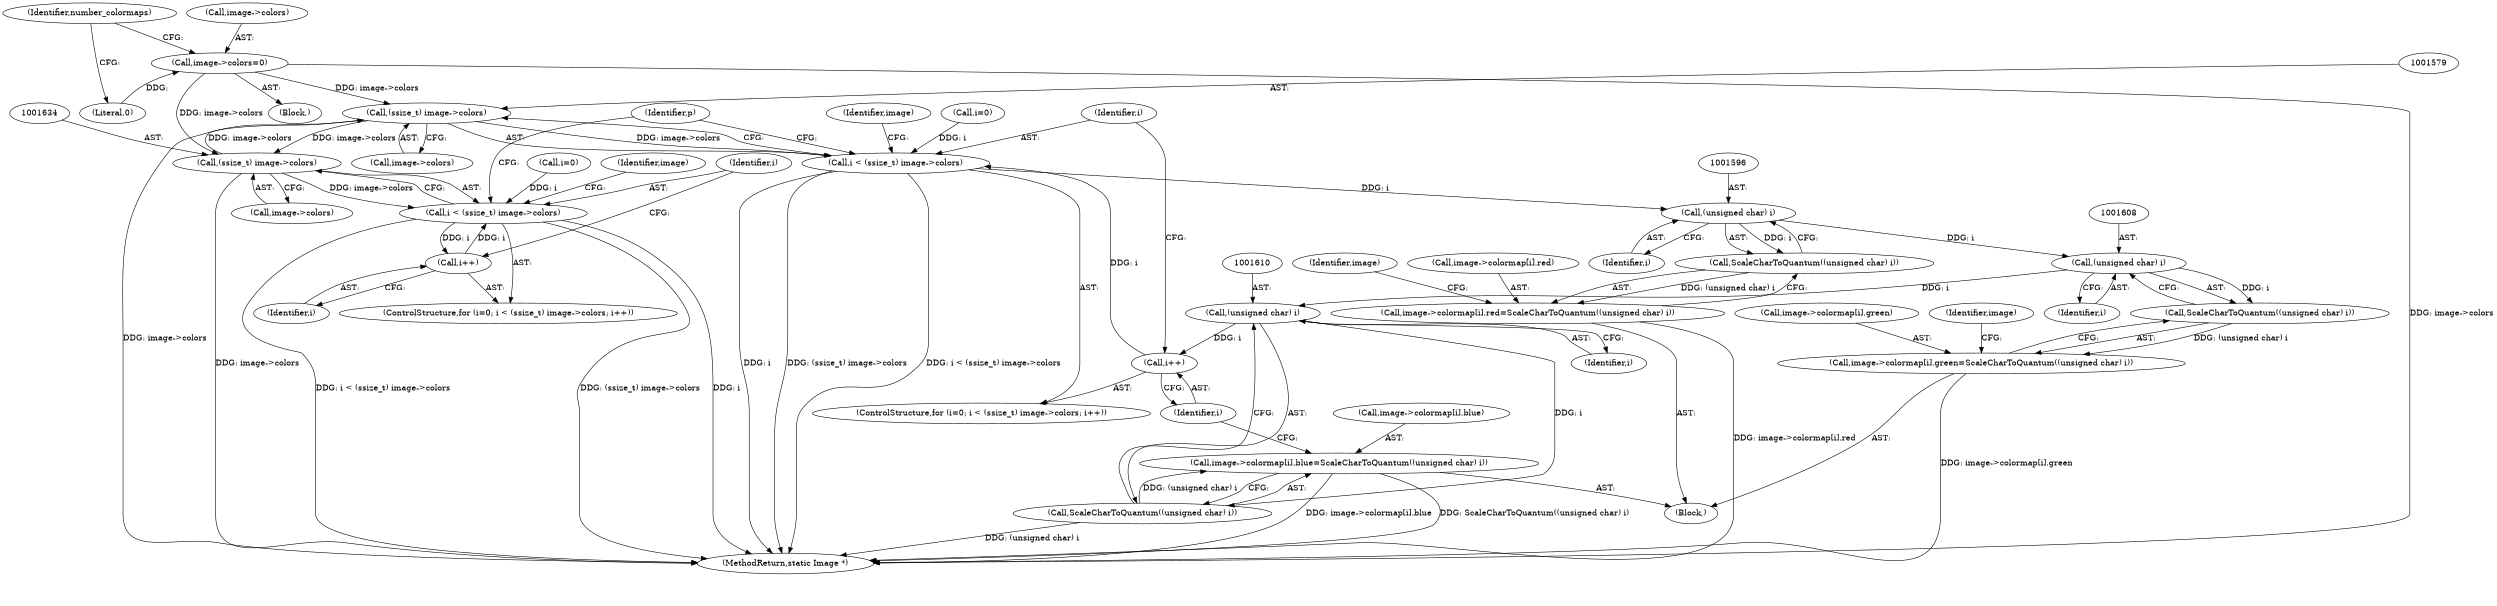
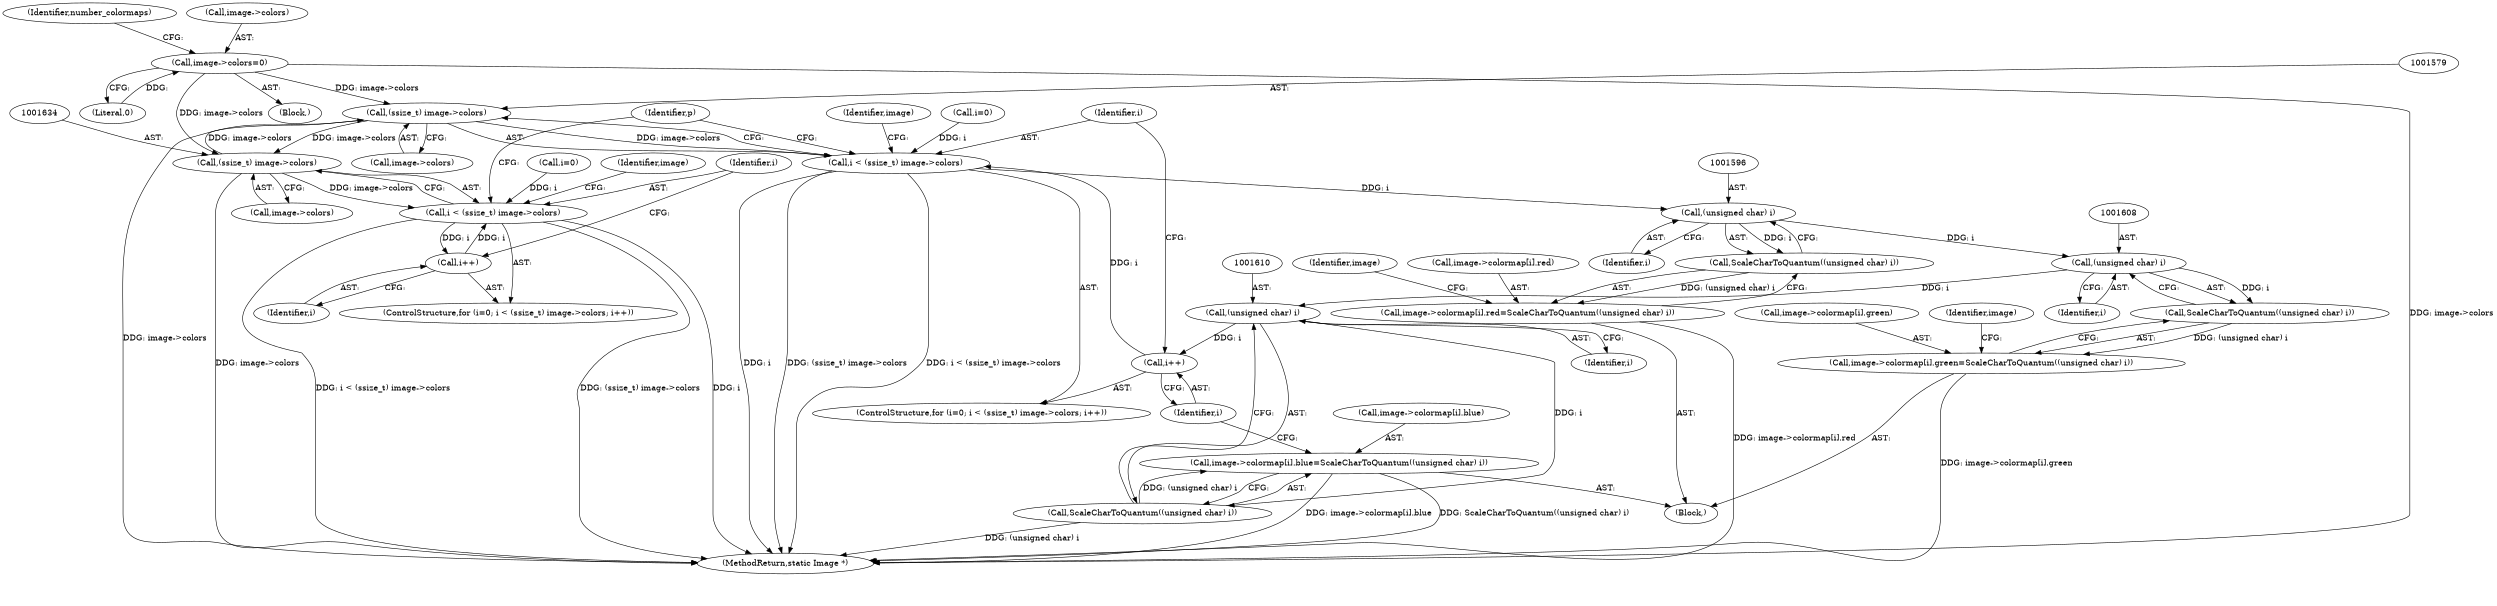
edge "(Identifier,number_colormaps)" -> "(Literal,0)": now "(Call,image->colors=0)" -> "(Literal,0)"
